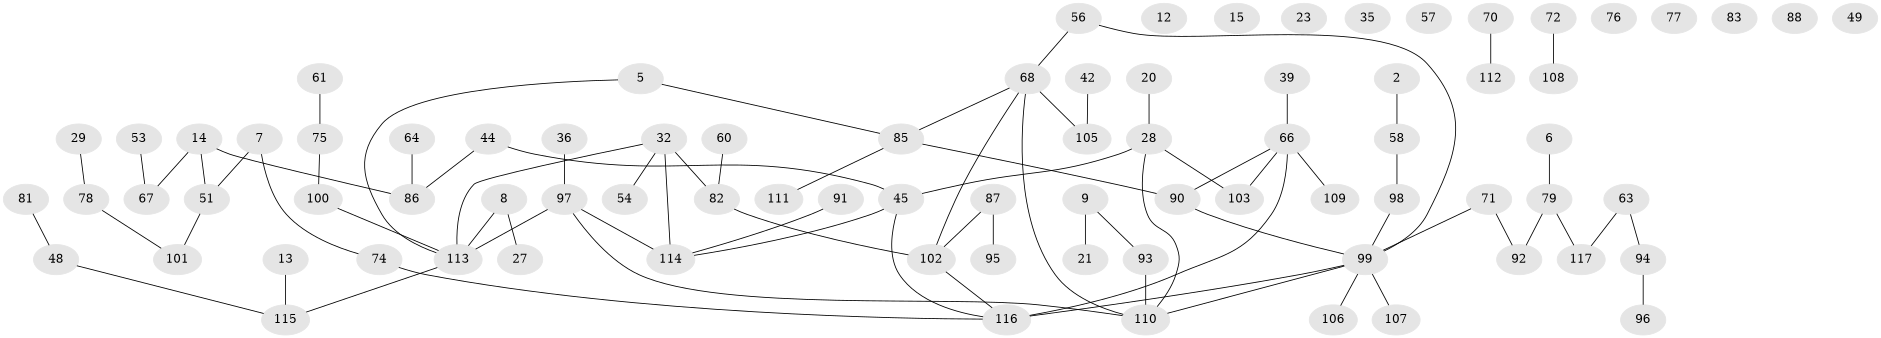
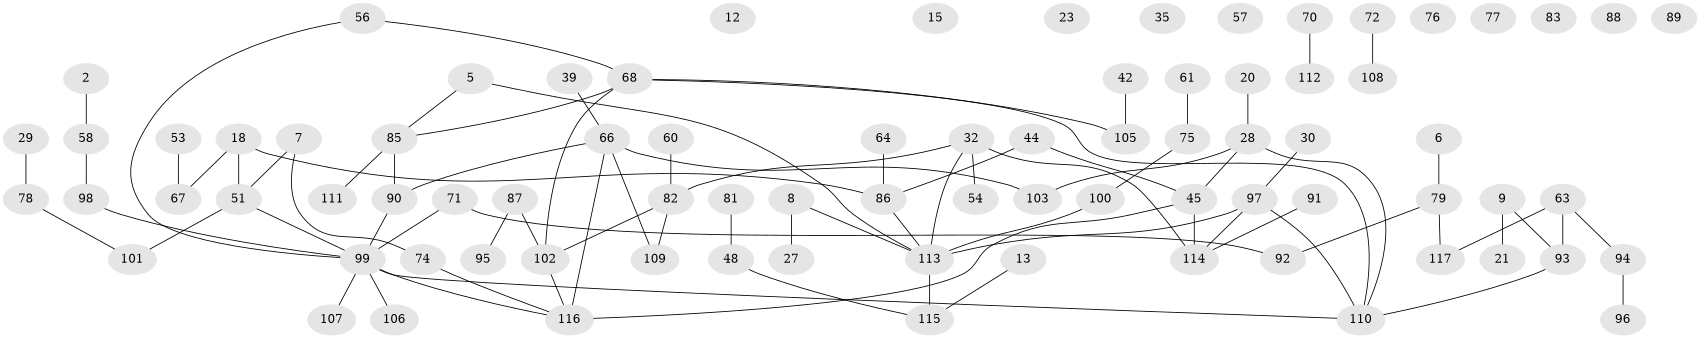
node "49": label "49" -> "89"
node "14": label "14" -> "18"
node "36": label "36" -> "30"
edge "82" -- "109": added
edge "51" -- "99": added
edge "86" -- "113": added
edge "63" -- "93": added
